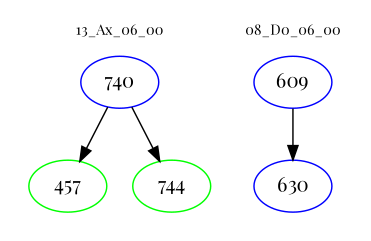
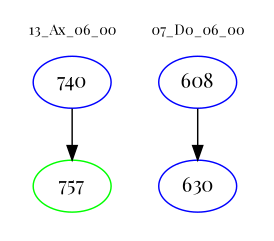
cluster "08_D0_06_00": label "08_D0_06_00" -> "07_D0_06_00"
node "609": label "609" -> "608"
node "457": label "457" -> "757"
node "744": removed
